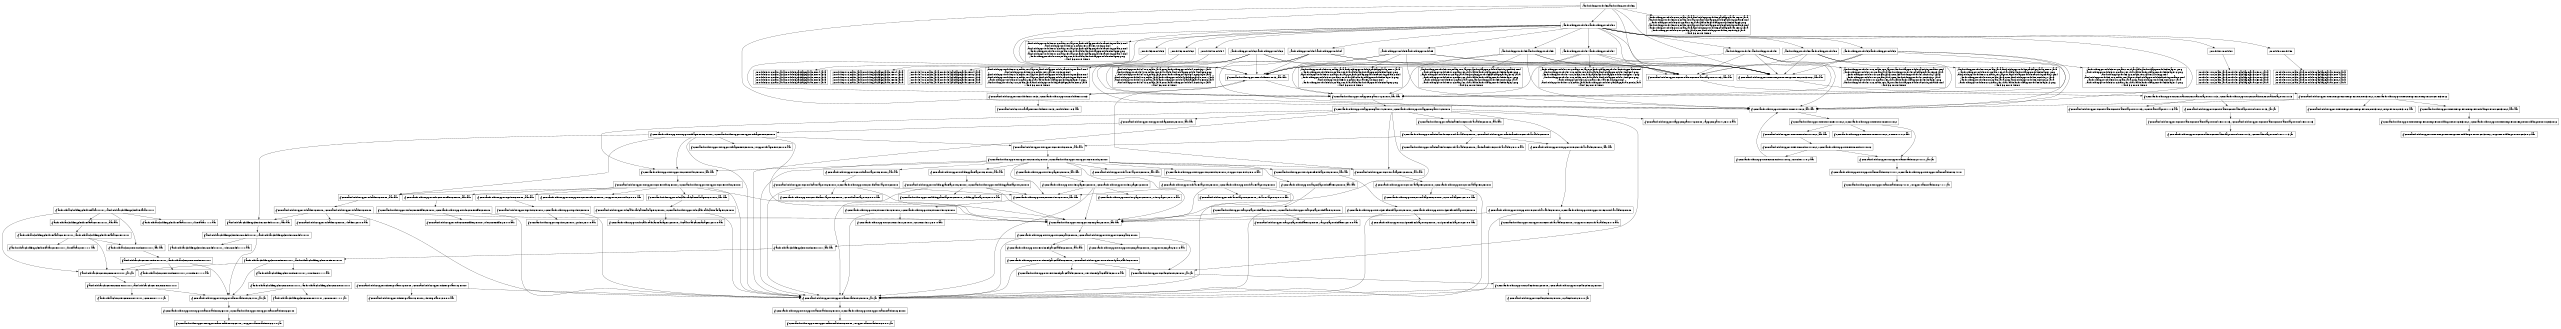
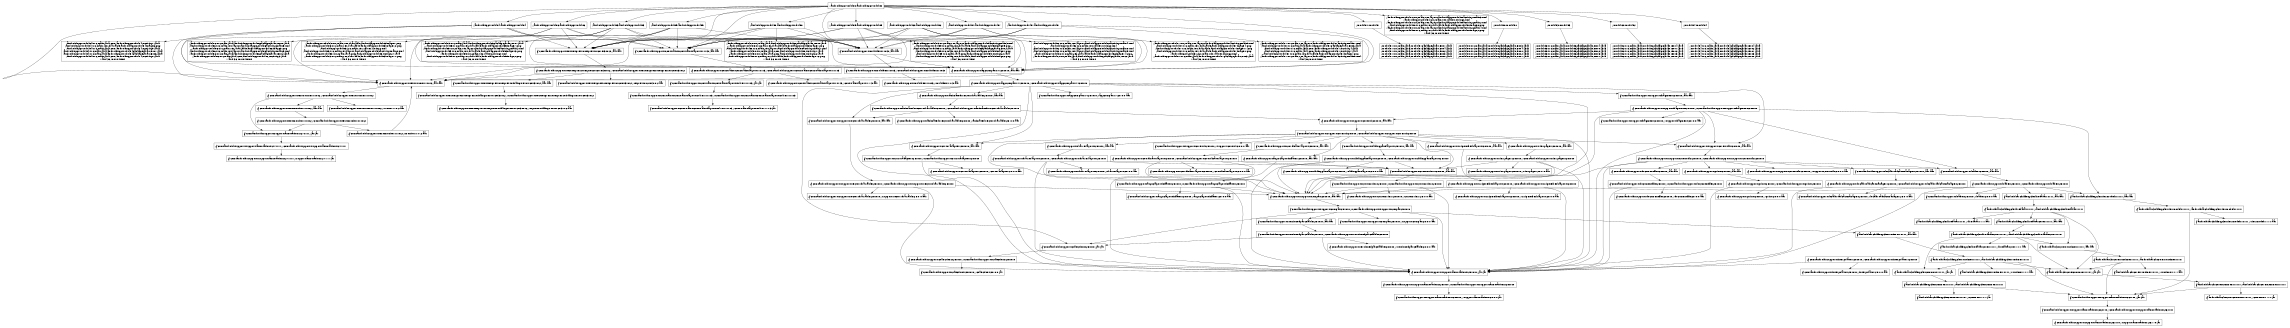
edge "//androidAppModule6:androidAppModule6" -> "//androidAppModule0:androidAppModule0": reversed
edge "//androidAppModule1:androidAppModule1" -> "@com_android_support_test_runner_1_0_2//aar:aar": removed
node "@com_android_cursoradapter_multidex_1_0_3//:multidex-1.0.3.aar": label "@com_android_cursoradapter_multidex_1_0_3//:multidex-1.0.3.aar" -> "@com_android_support_multidex_1_0_3//:multidex-1.0.3.aar"
edge "@com_android_support_cursoradapter_28_0_0//aar:aar" -> "@com_android_support_multidex_1_0_3//aar:aar": now "//androidAppModule8:androidAppModule8" -> "@com_android_support_multidex_1_0_3//aar:aar"
node "@android_arch_lifecycle_livedata_1_1_1//aar:aar": added
node "@android_arch_lifecycle_common_1_1_1//jar:jar": added
